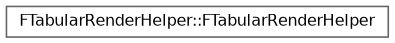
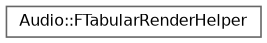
node "FTabularRenderHelper::FTabularRenderHelper": label "FTabularRenderHelper::FTabularRenderHelper" -> "Audio::FTabularRenderHelper"
